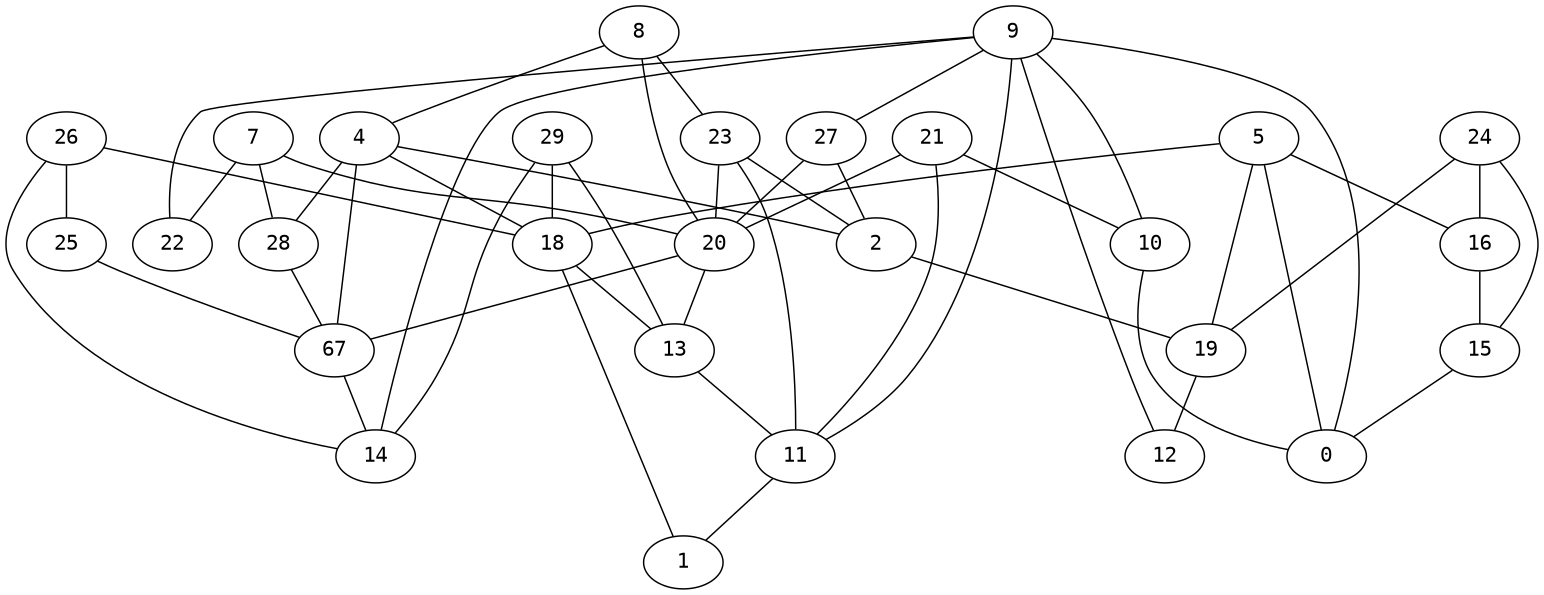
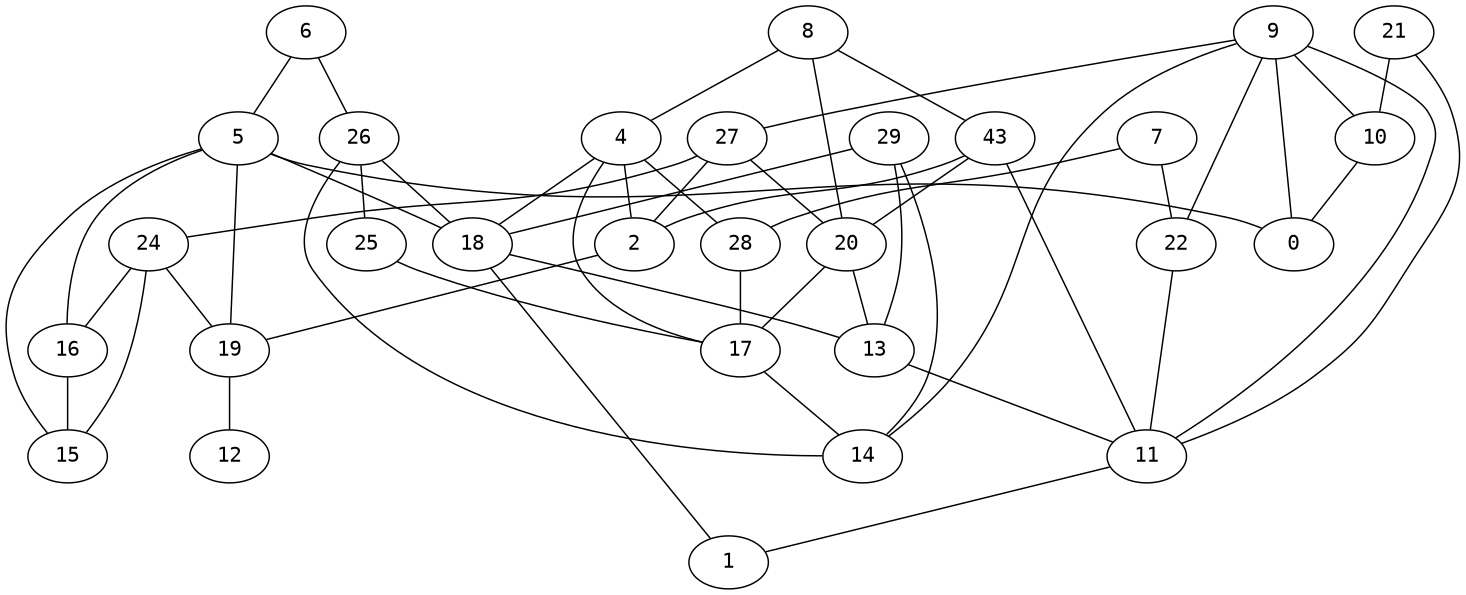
node "6": added
node "23": label "23" -> "43"
edge "21" -- "20": removed
edge "7" -- "20": removed
edge "27" -- "24": added
edge "9" -- "12": removed
node "67": label "67" -> "17"
edge "22" -- "11": added
edge "15" -- "0": now "15" -- "5"
